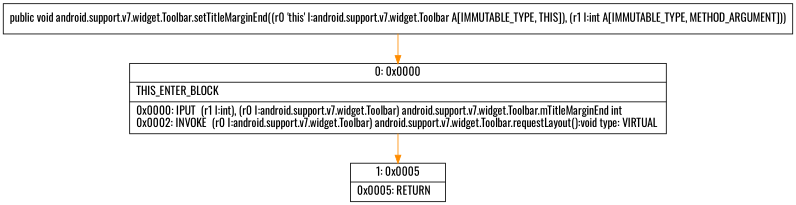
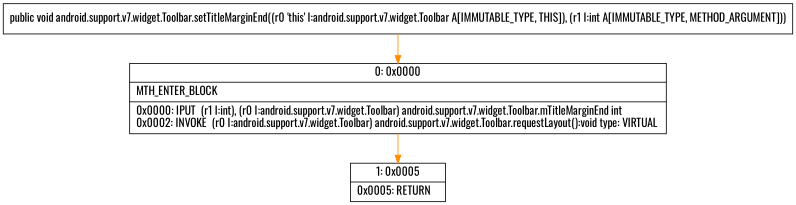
node "0: 0x0000": text "THIS_ENTER_BLOCK" -> "MTH_ENTER_BLOCK"
